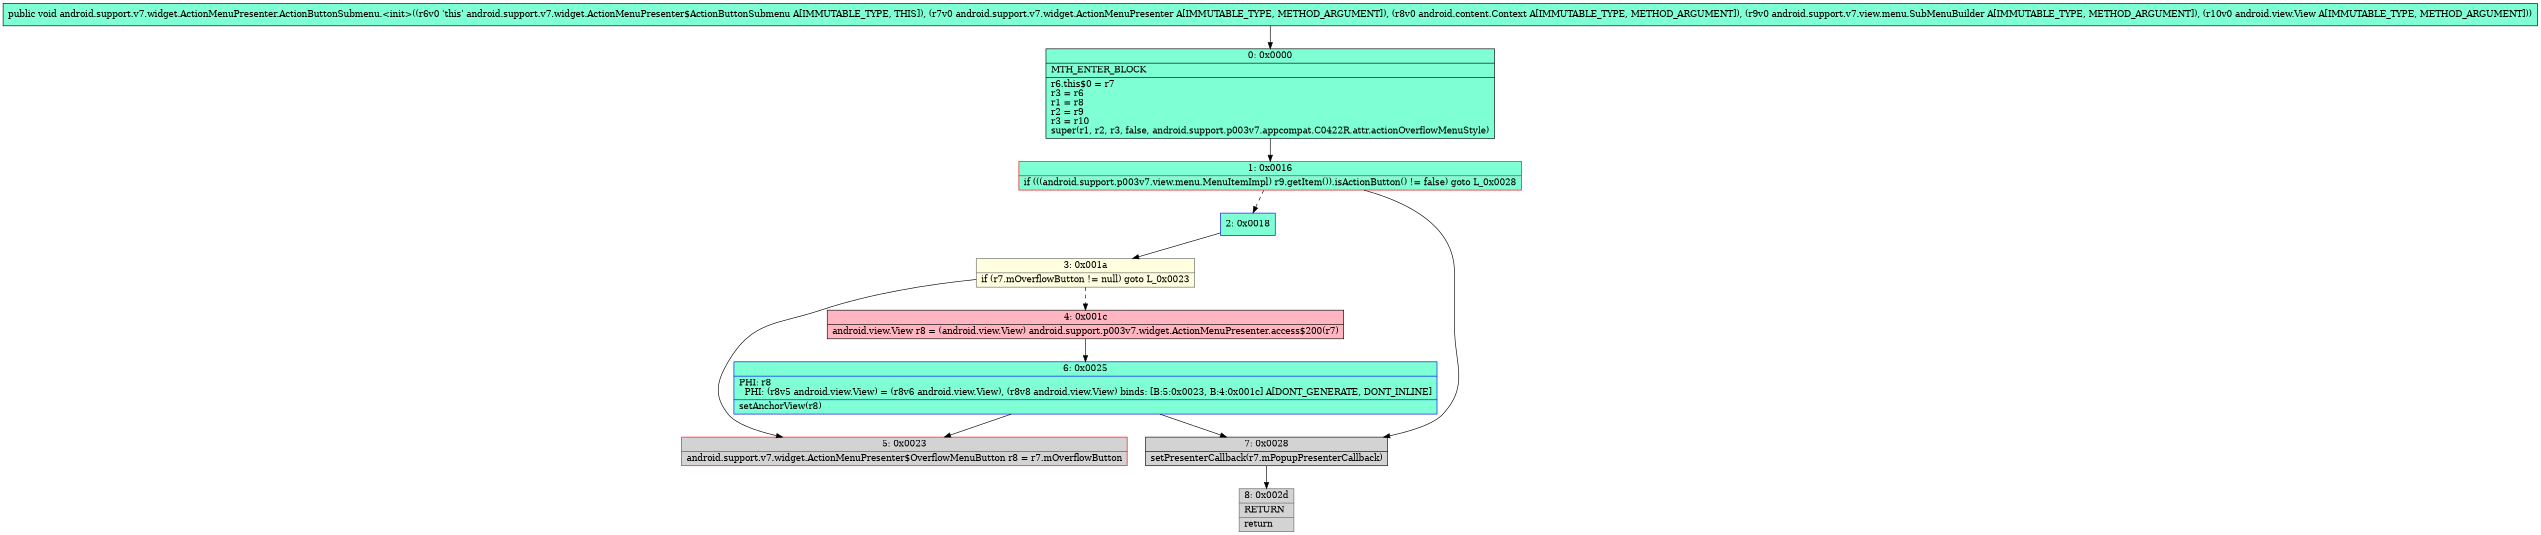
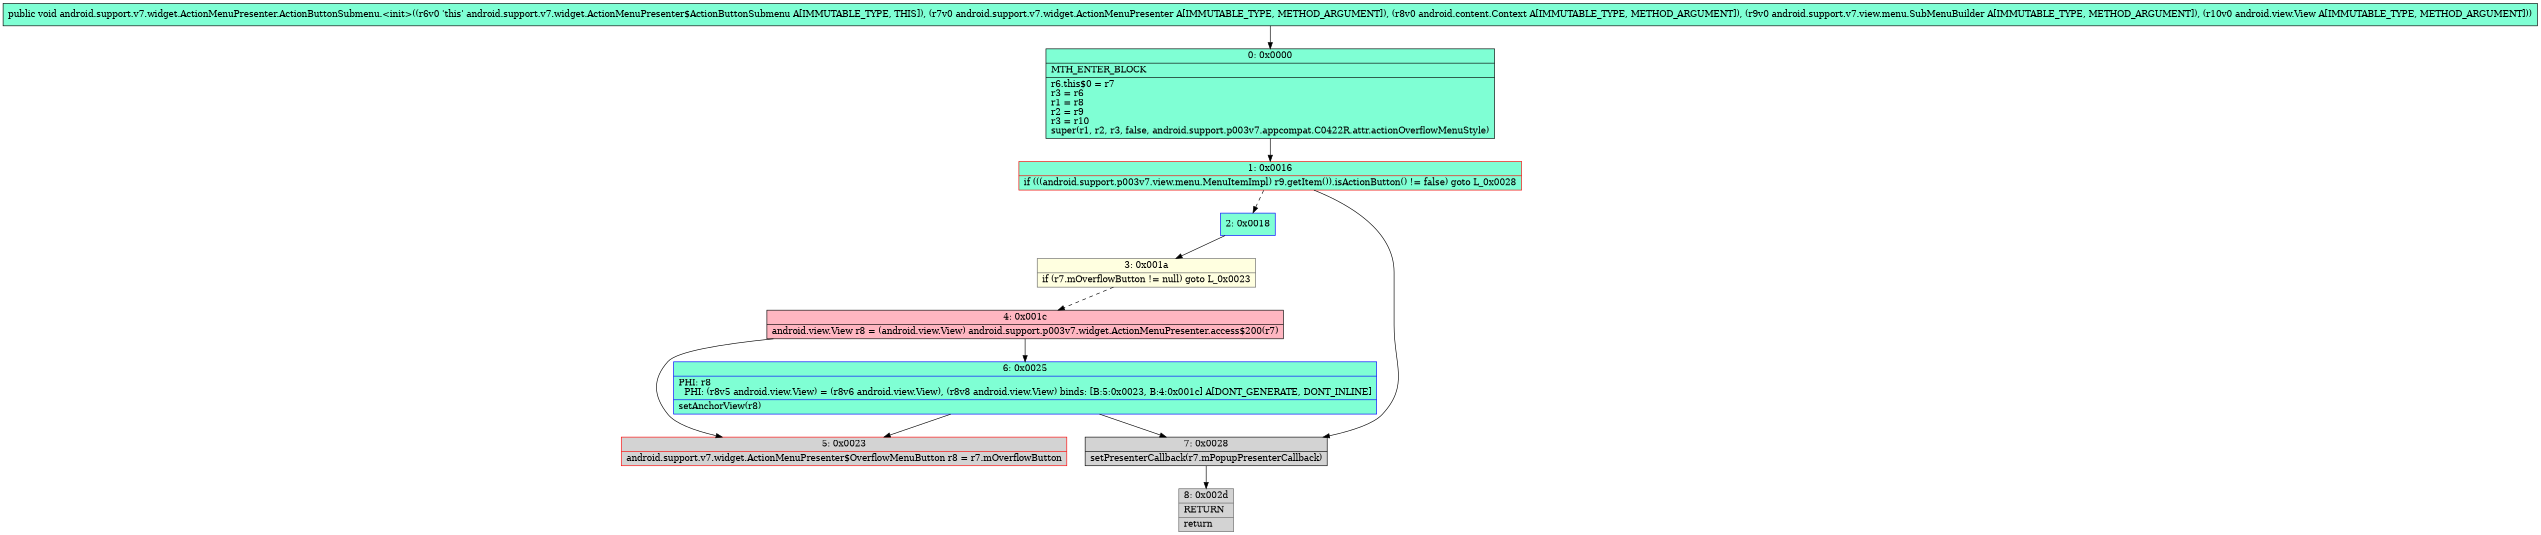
edge "3: 0x001a" -> "5: 0x0023": now "4: 0x001c" -> "5: 0x0023"
